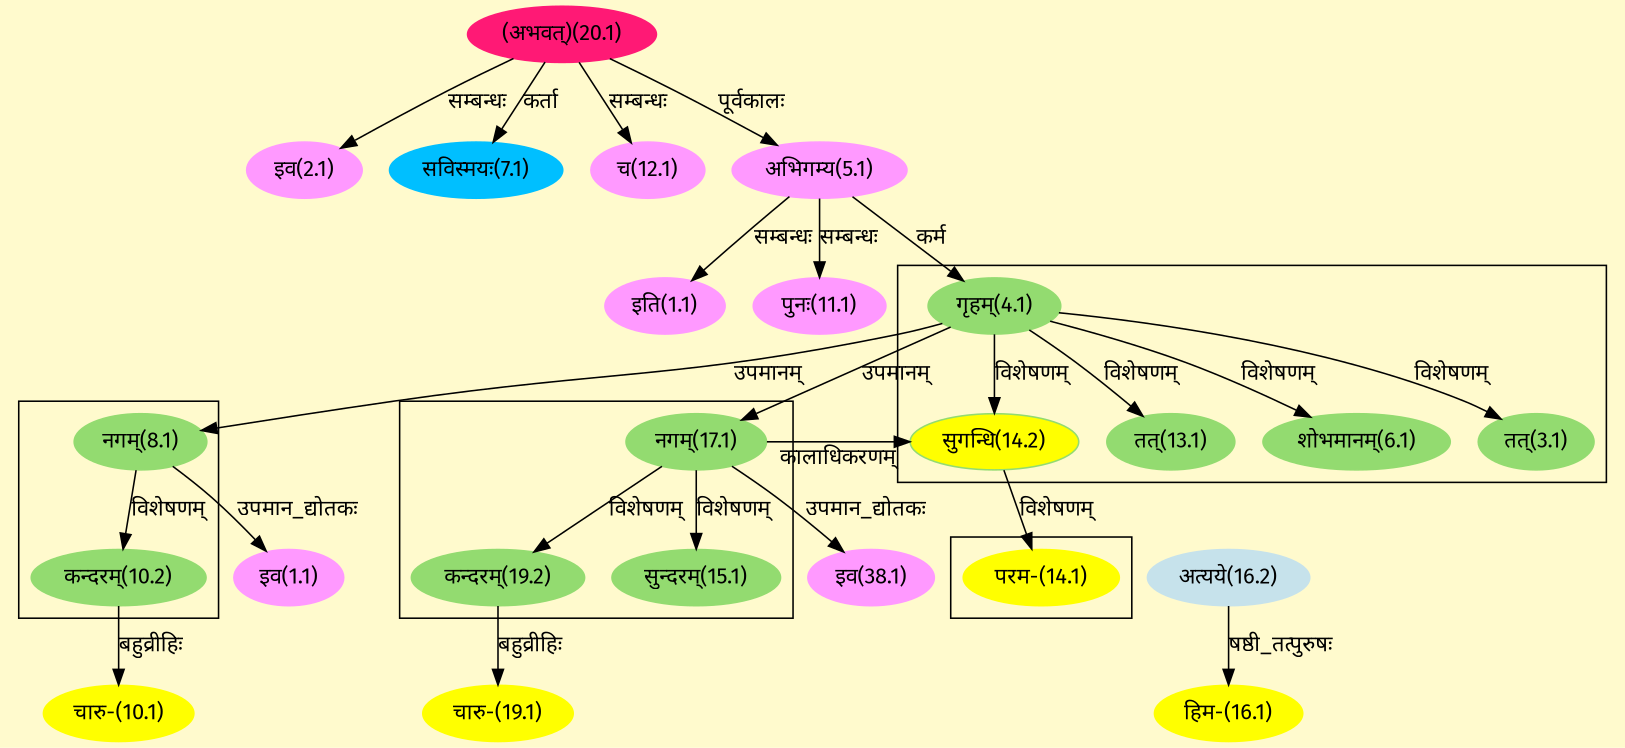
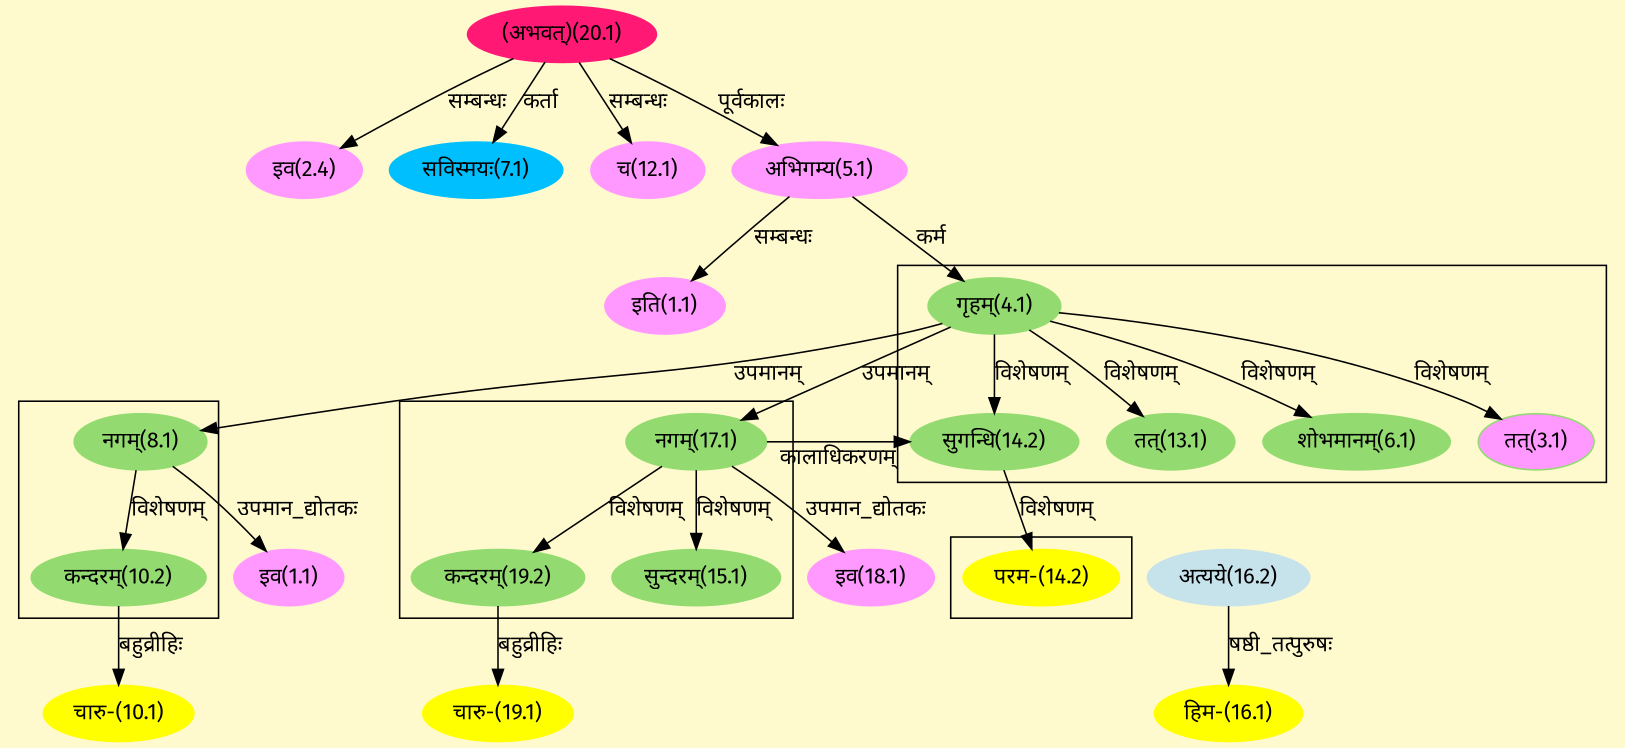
node "इव(2.1)": label "इव(2.1)" -> "इव(2.4)"
node "पुनः(11.1)": removed
node "सुगन्धि(14.2)": fillcolor #ffff00 -> #93db70
node "तत्(3.1)": fillcolor #93db70 -> #ff99ff
node "इव(38.1)": label "इव(38.1)" -> "इव(18.1)"
node "परम-(14.1)": label "परम-(14.1)" -> "परम-(14.2)"
